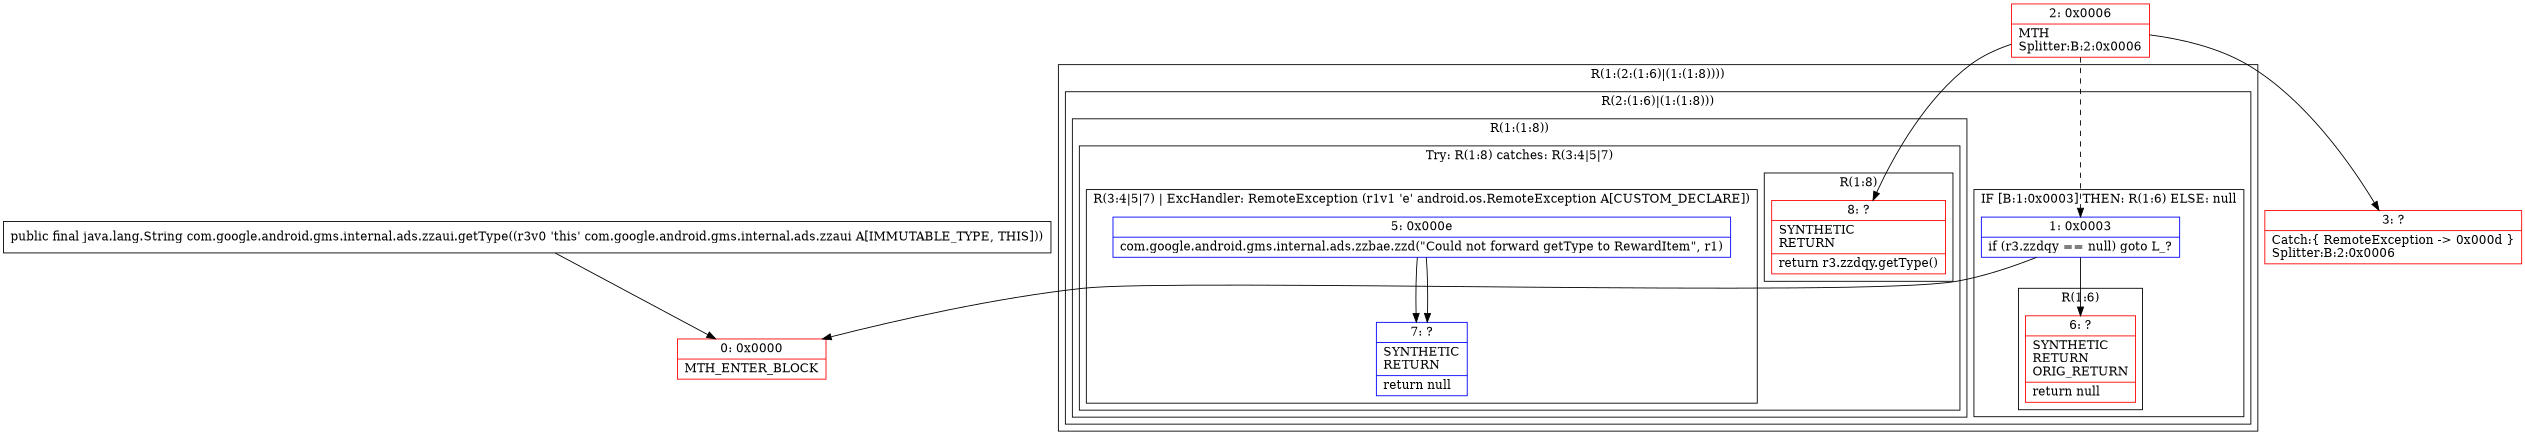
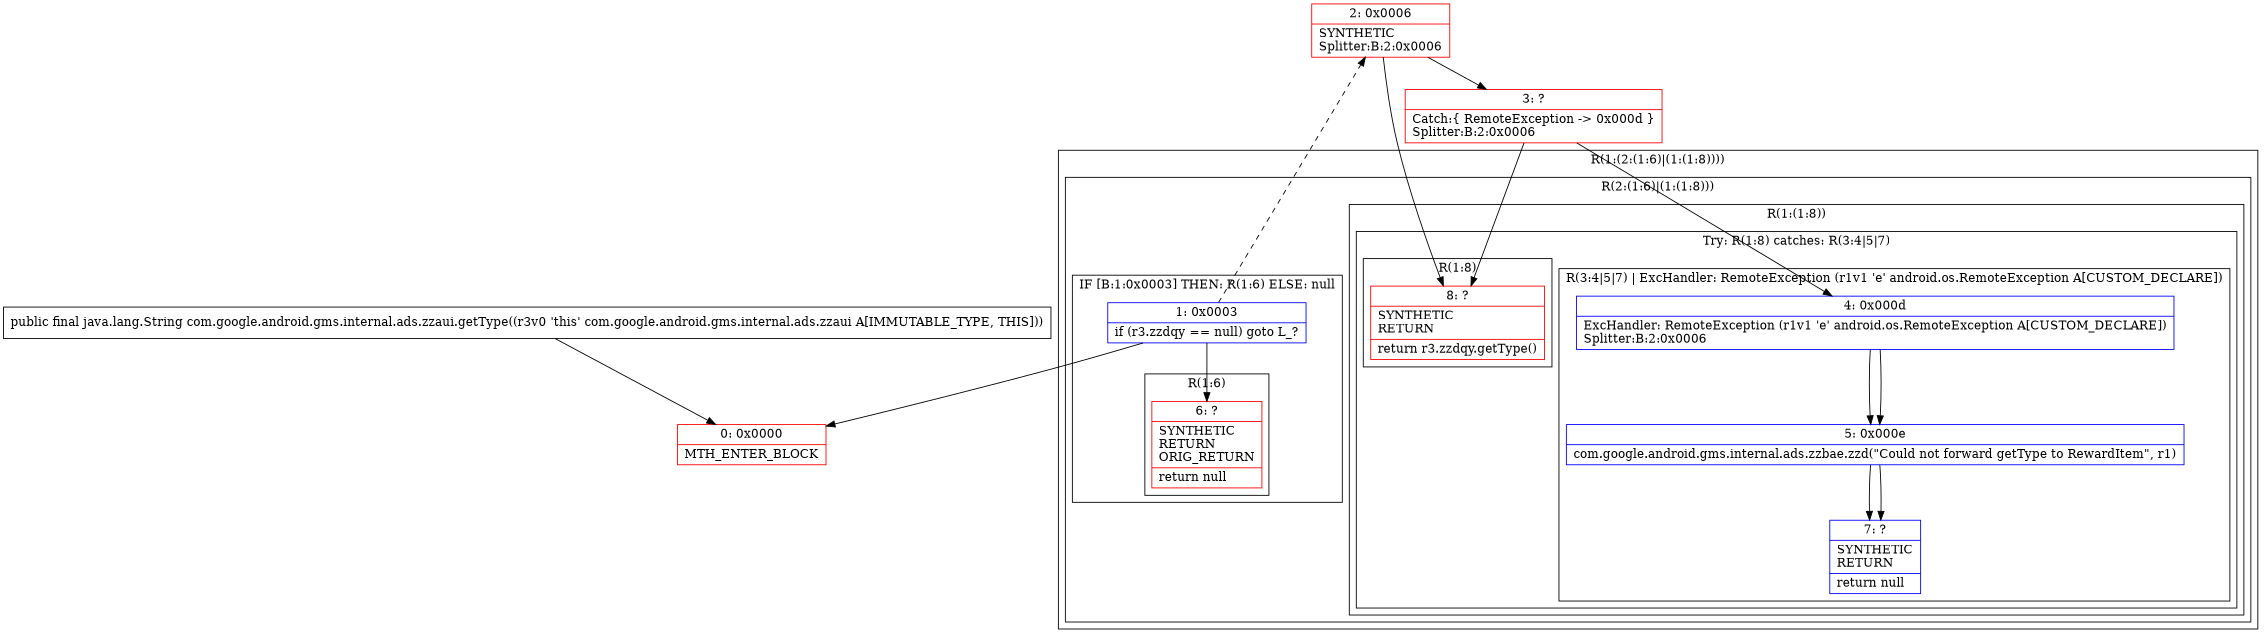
node "2: 0x0006": text "MTH" -> "SYNTHETIC"
edge "2: 0x0006" -> "1: 0x0003": reversed
edge "3: ?" -> "8: ?": added
node "4: 0x000d": added
